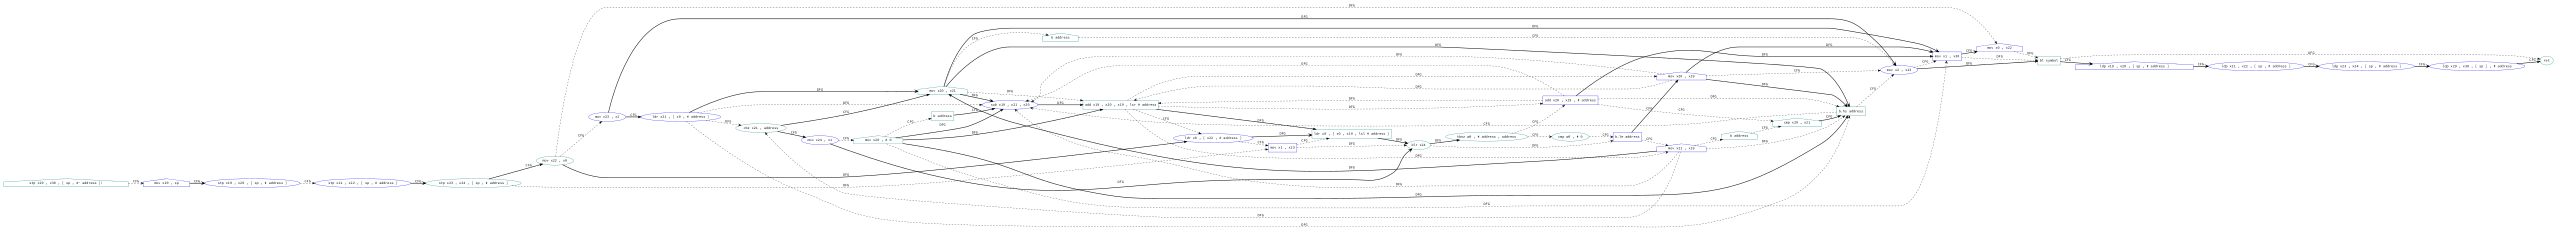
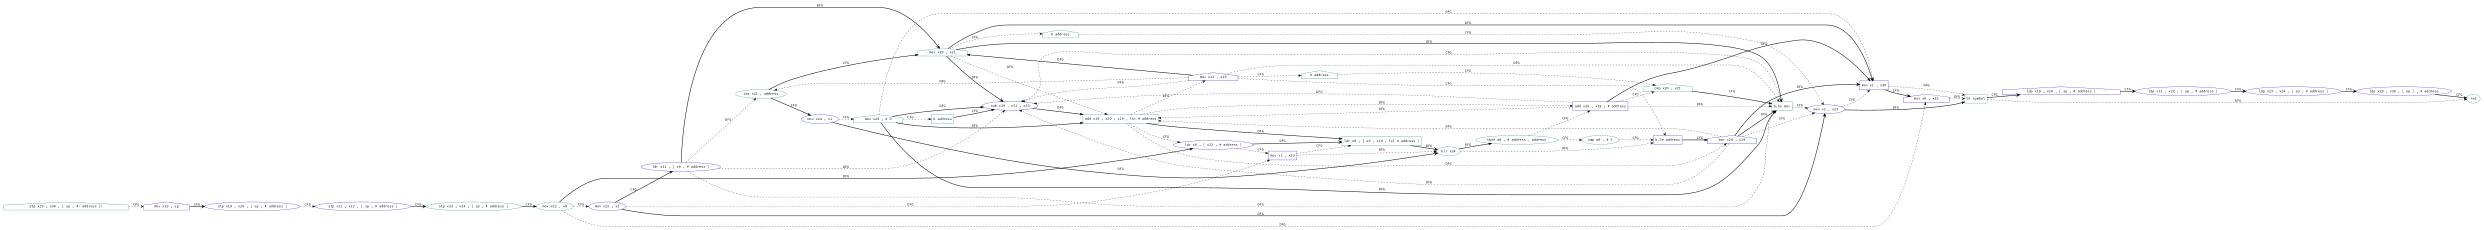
node "b.hs address": label "b.hs address" -> "b.hs mov"
edge "b.le address" -> "mov x21 , x19": reversed
edge "stp x23 , x24 , [ sp , # address ]" -> "mov x1 , x23": now "mov x23 , x2" -> "mov x1 , x23"
